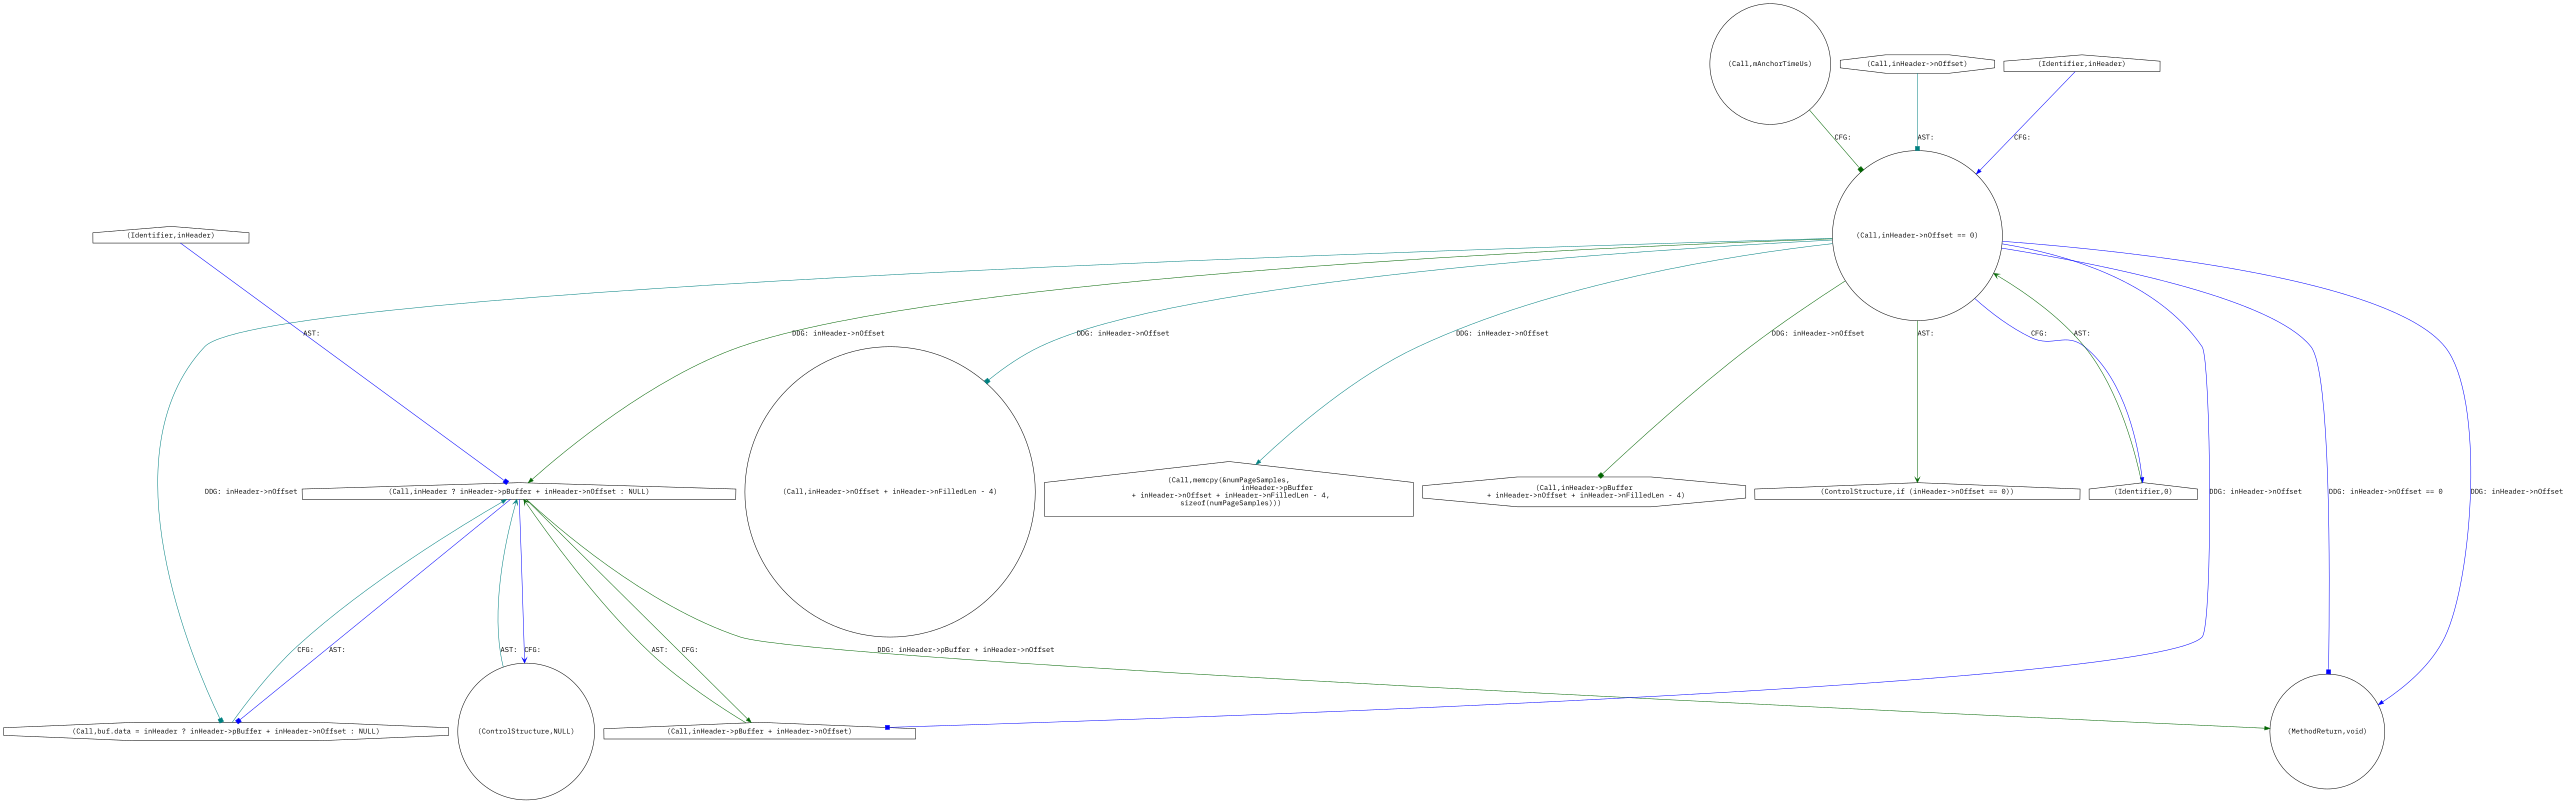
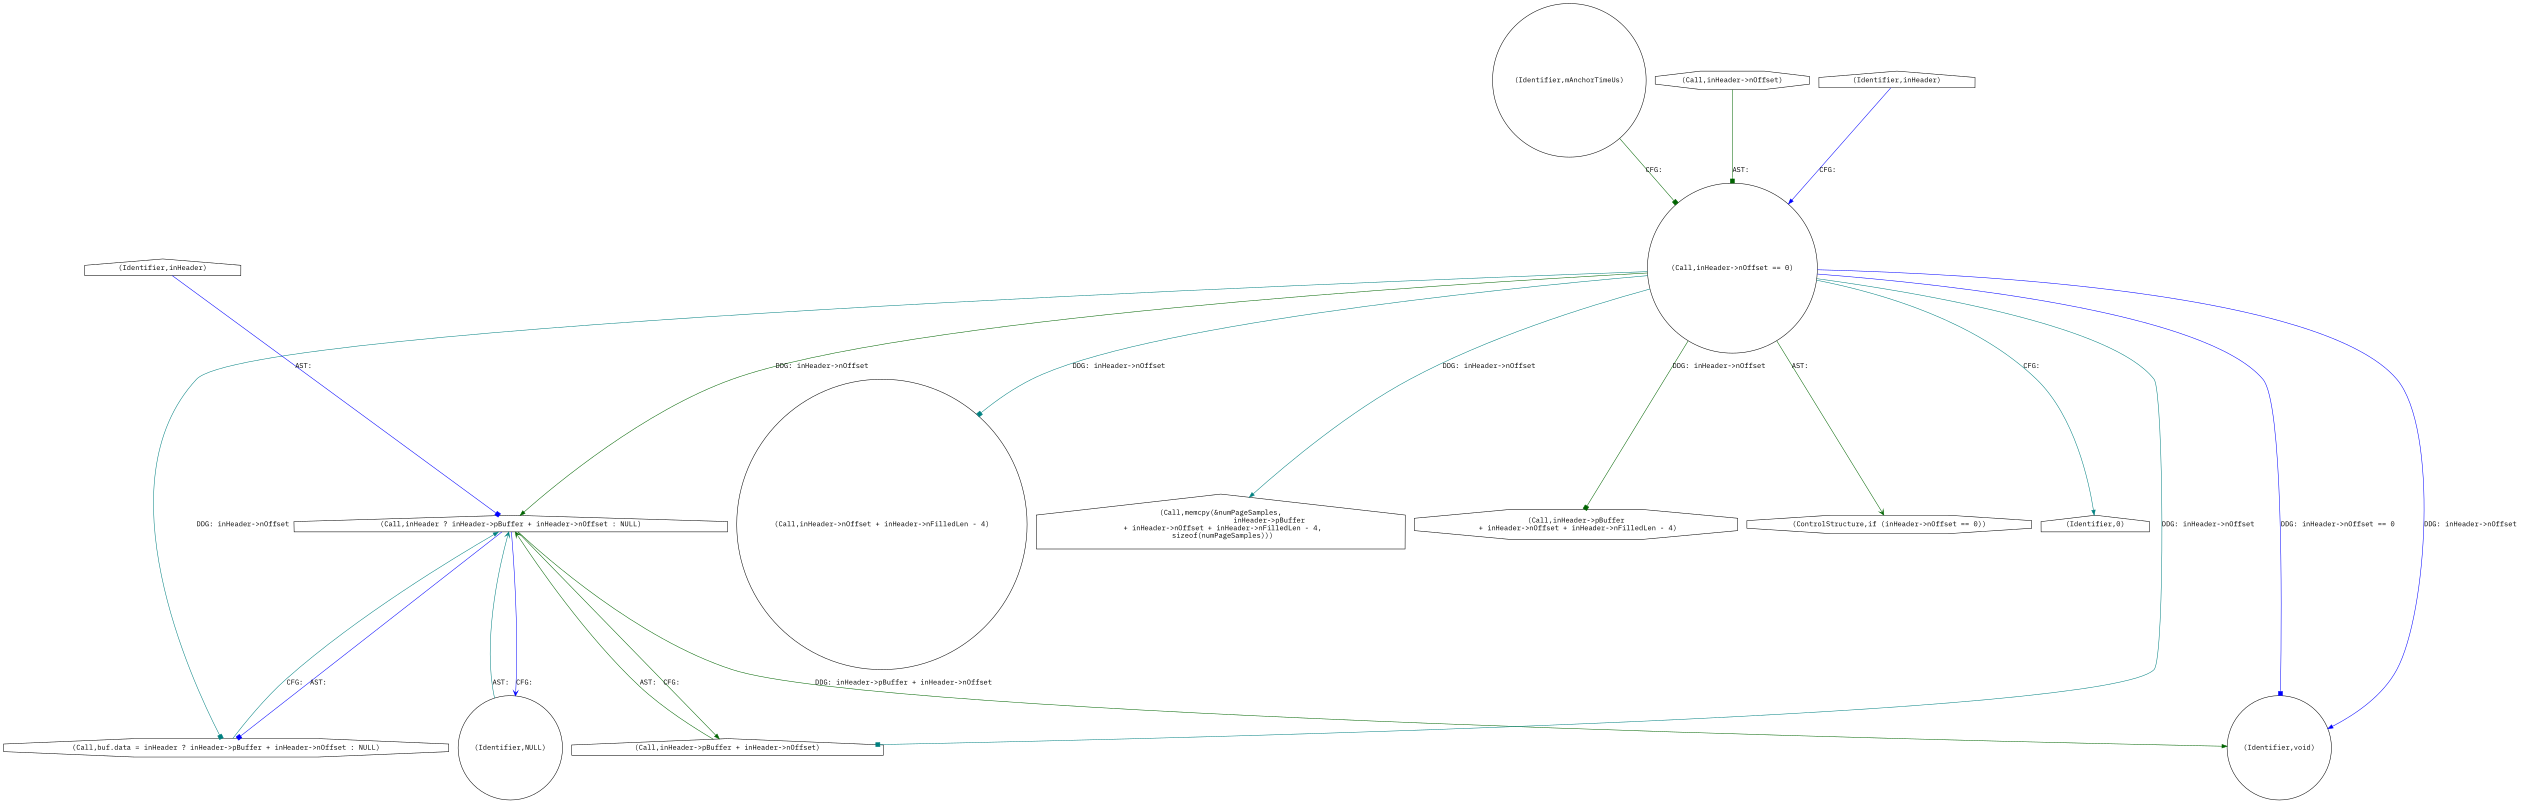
node "(Call,mAnchorTimeUs)": label "(Call,mAnchorTimeUs)" -> "(Identifier,mAnchorTimeUs)"
edge "(Call,inHeader->nOffset)" -> "(Call,inHeader->nOffset == 0)": color teal -> darkgreen
edge "(Identifier,0)" -> "(Call,inHeader->nOffset == 0)": removed, label "AST:"
edge "(Call,inHeader->nOffset == 0)" -> "(Identifier,0)": color blue -> teal
node "(ControlStructure,if (inHeader->nOffset == 0))": shape house -> octagon
edge "(Call,inHeader->nOffset == 0)" -> "(Call,inHeader->pBuffer + inHeader->nOffset)": color blue -> teal
node "(ControlStructure,NULL)": label "(ControlStructure,NULL)" -> "(Identifier,NULL)"
node "(MethodReturn,void)": label "(MethodReturn,void)" -> "(Identifier,void)"
